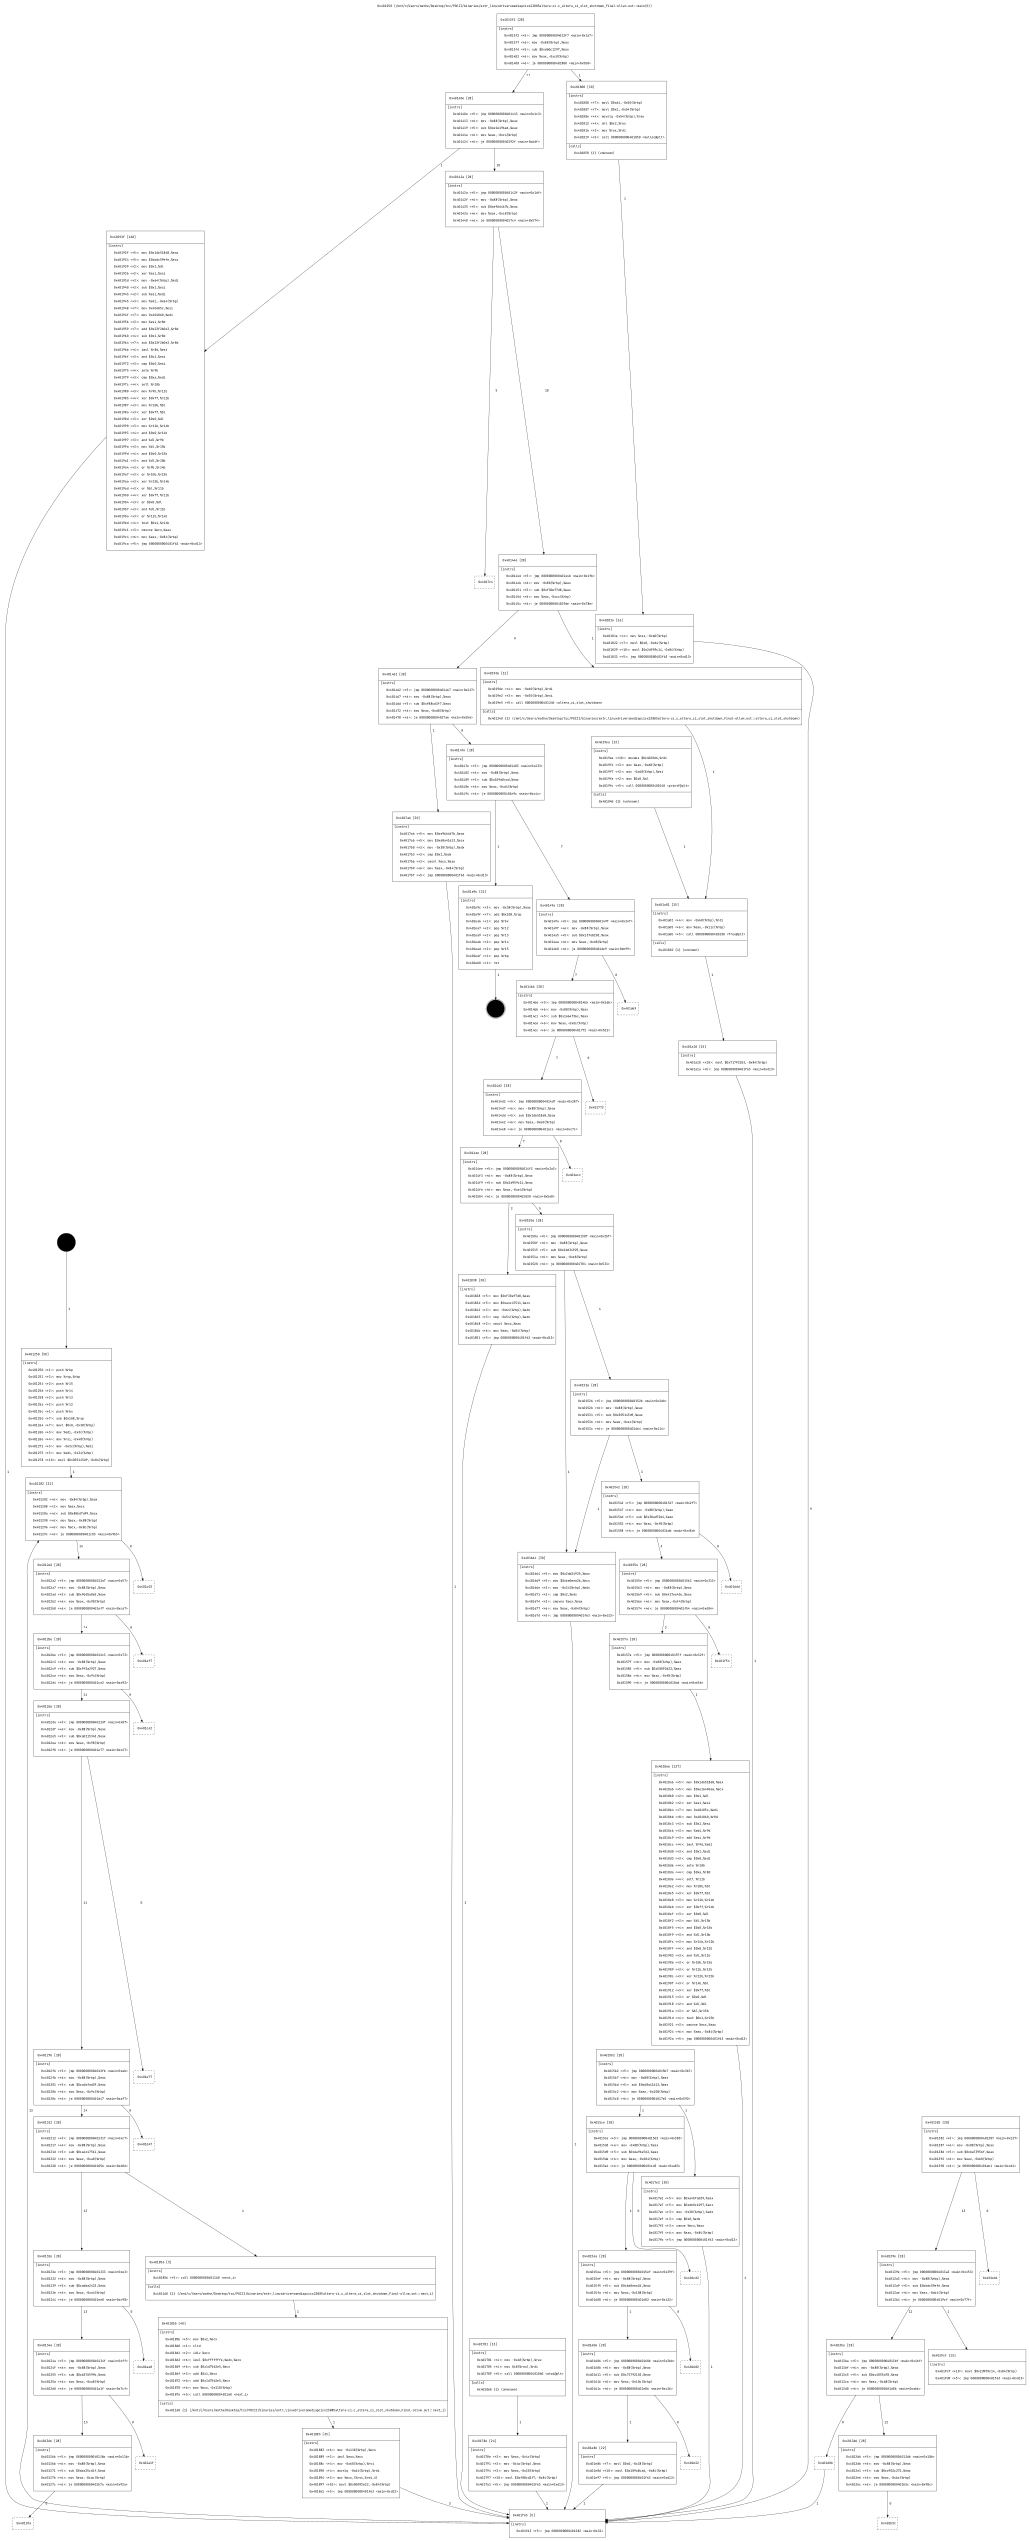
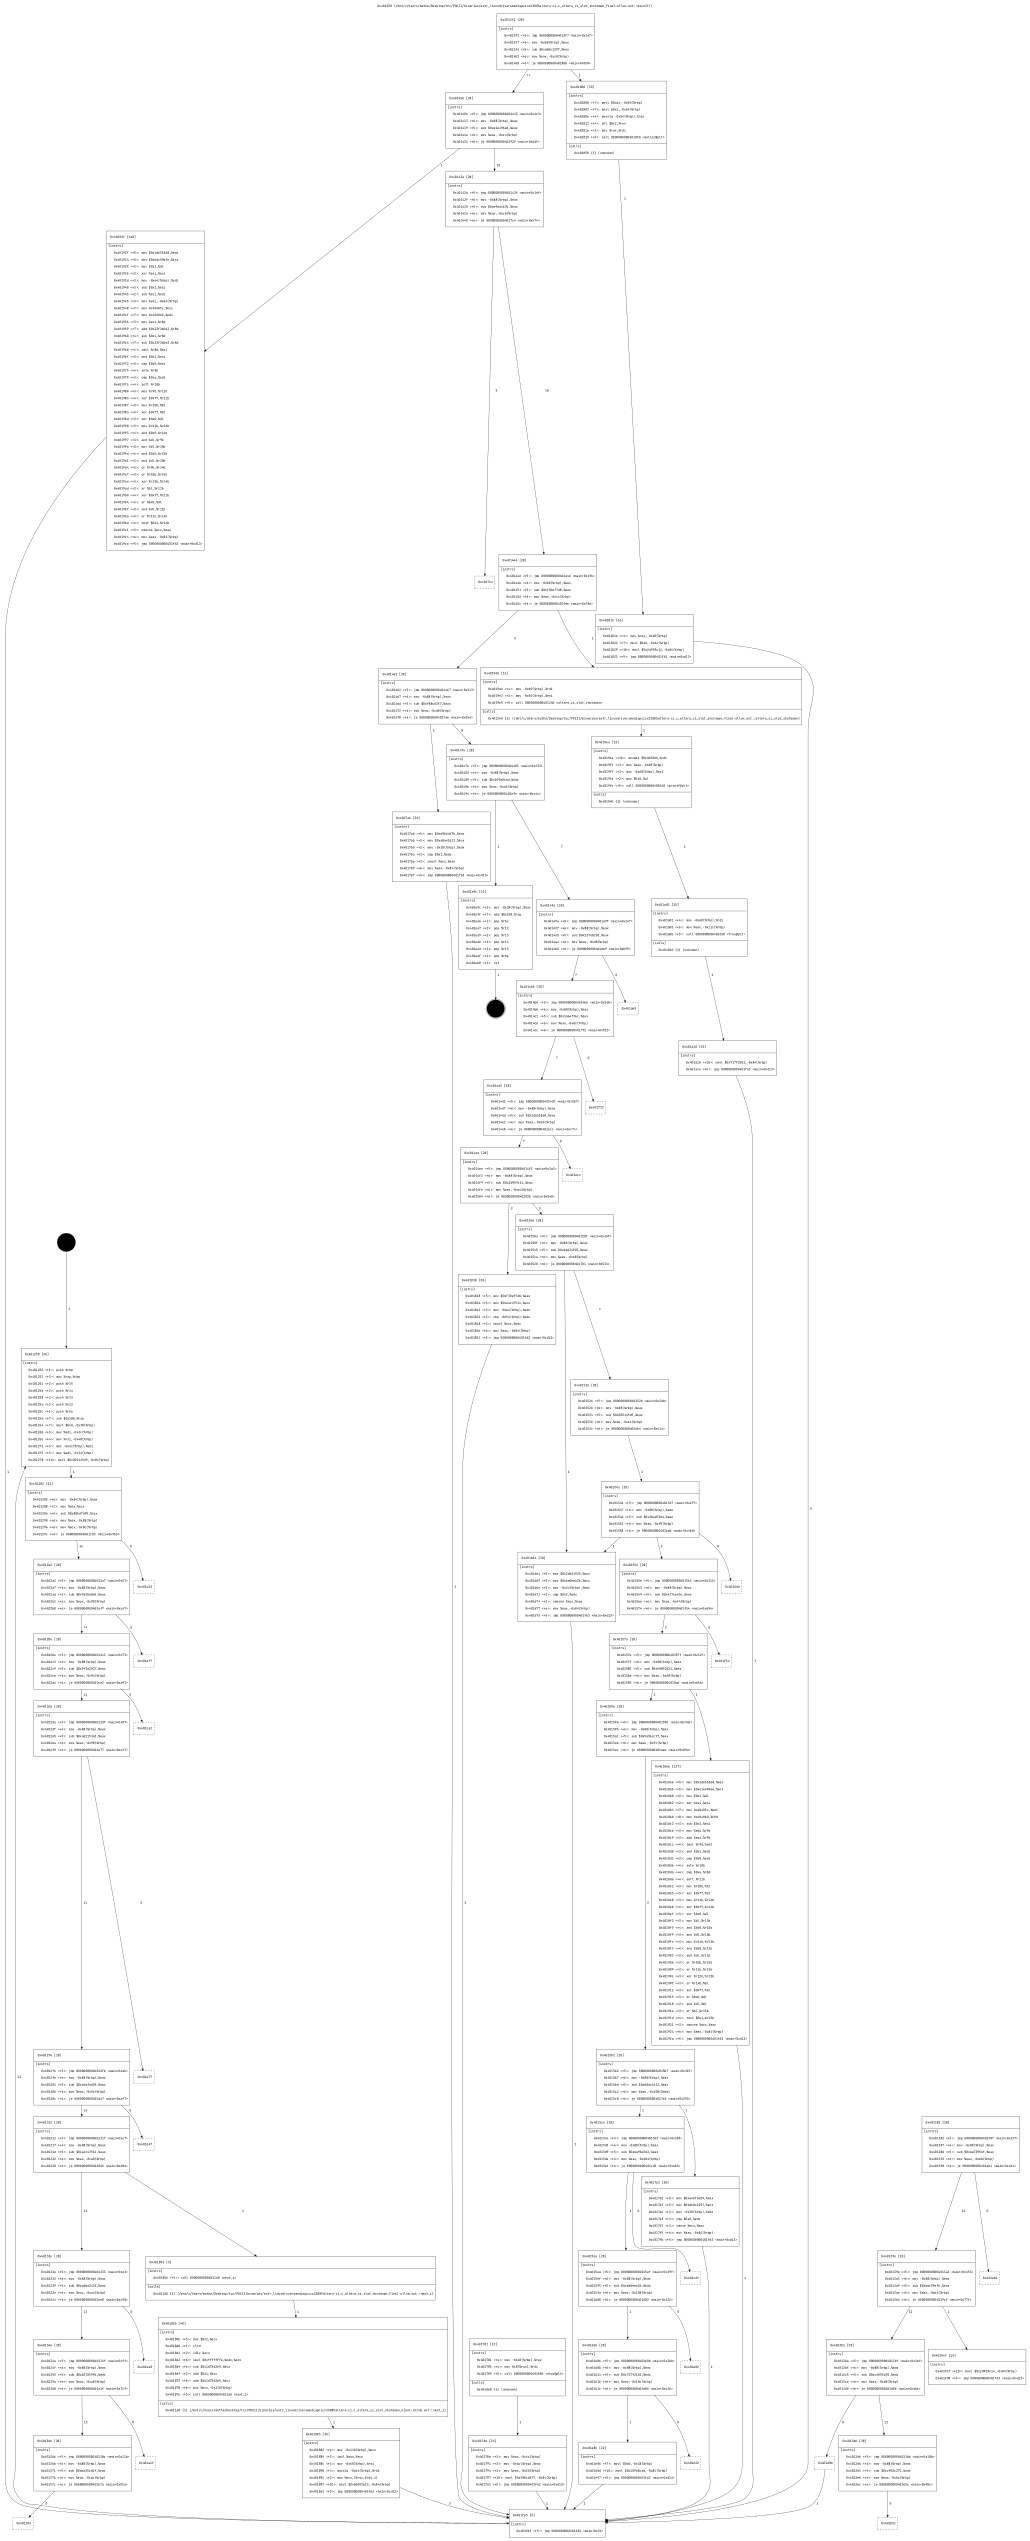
edge "0x4019de [12]" -> "0x401a01 [15]": now "0x4019de [12]" -> "0x4019ea [23]"
edge "0x401526 [28]" -> "0x401664 [30]": now "0x401542 [28]" -> "0x401664 [30]"
node "0x401596 [28]": added
edge "0x401f63 [5]" -> "0x401282 [32]": now "0x401f63 [5]" -> "0x401250 [50]"
